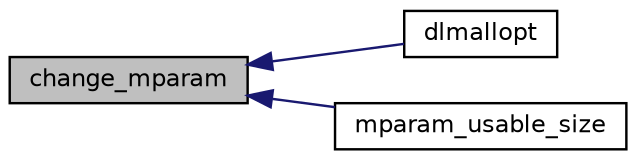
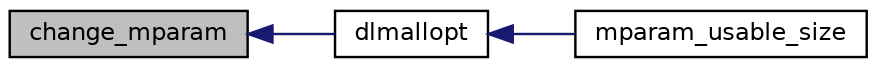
edge "mparam_usable_size" -> "change_mparam": now "mparam_usable_size" -> "dlmallopt"
